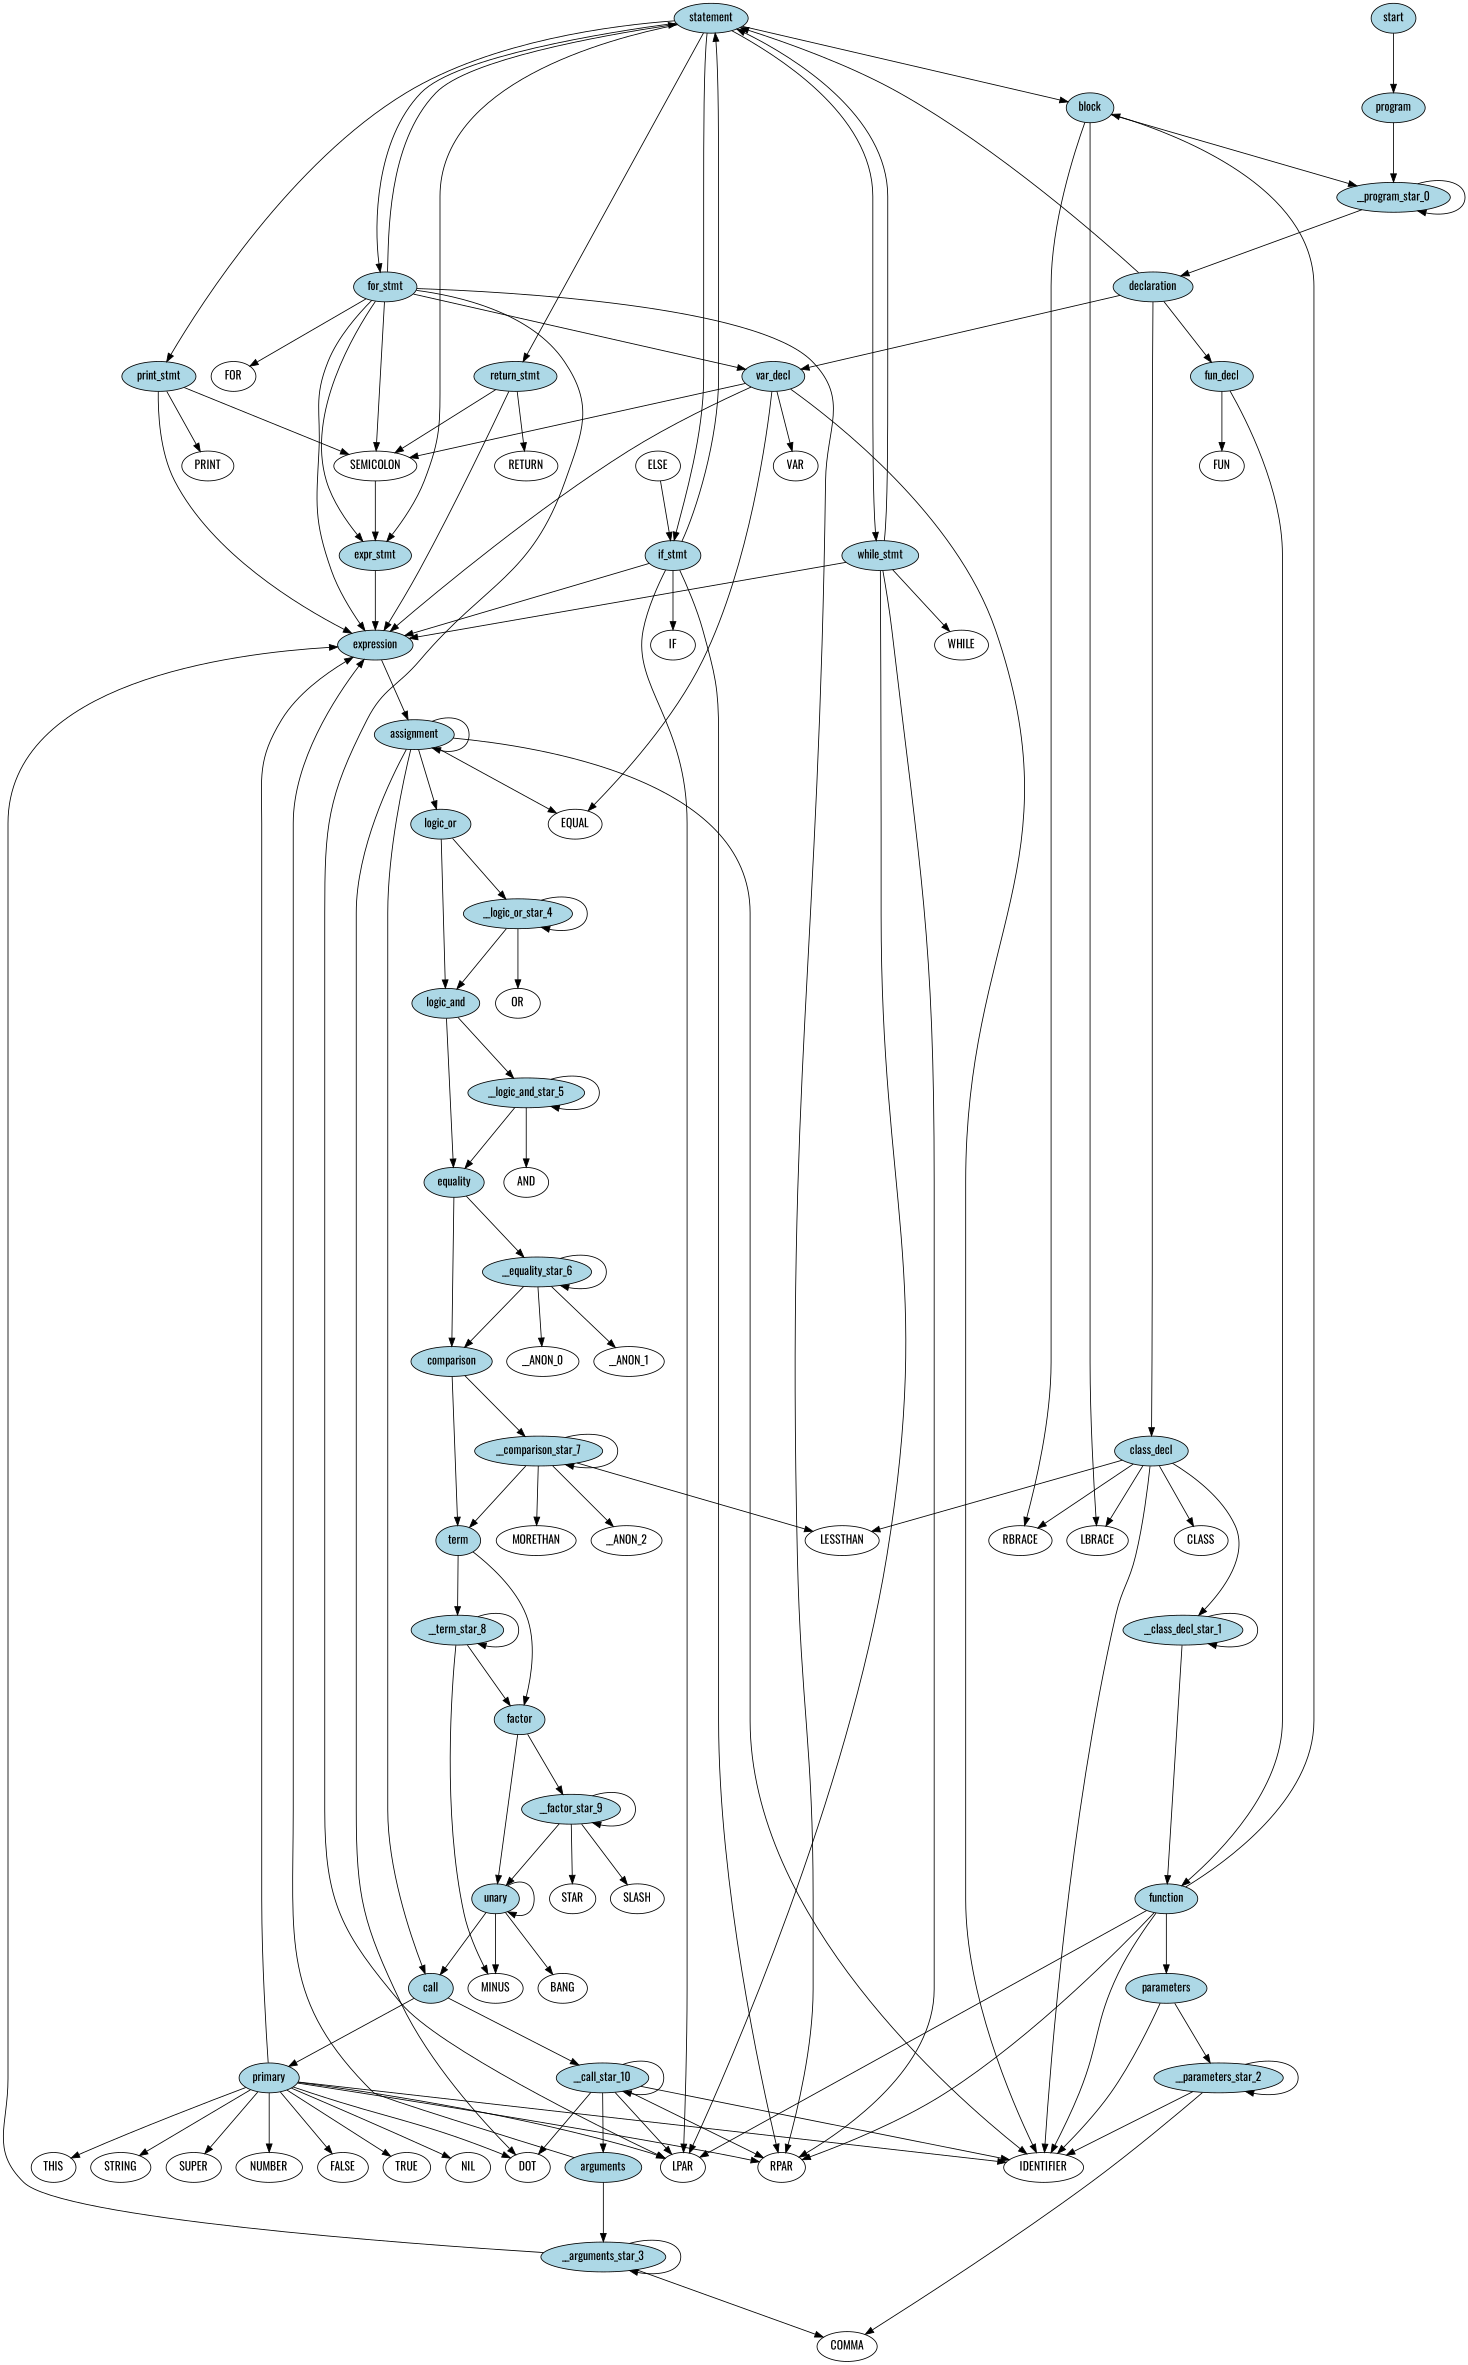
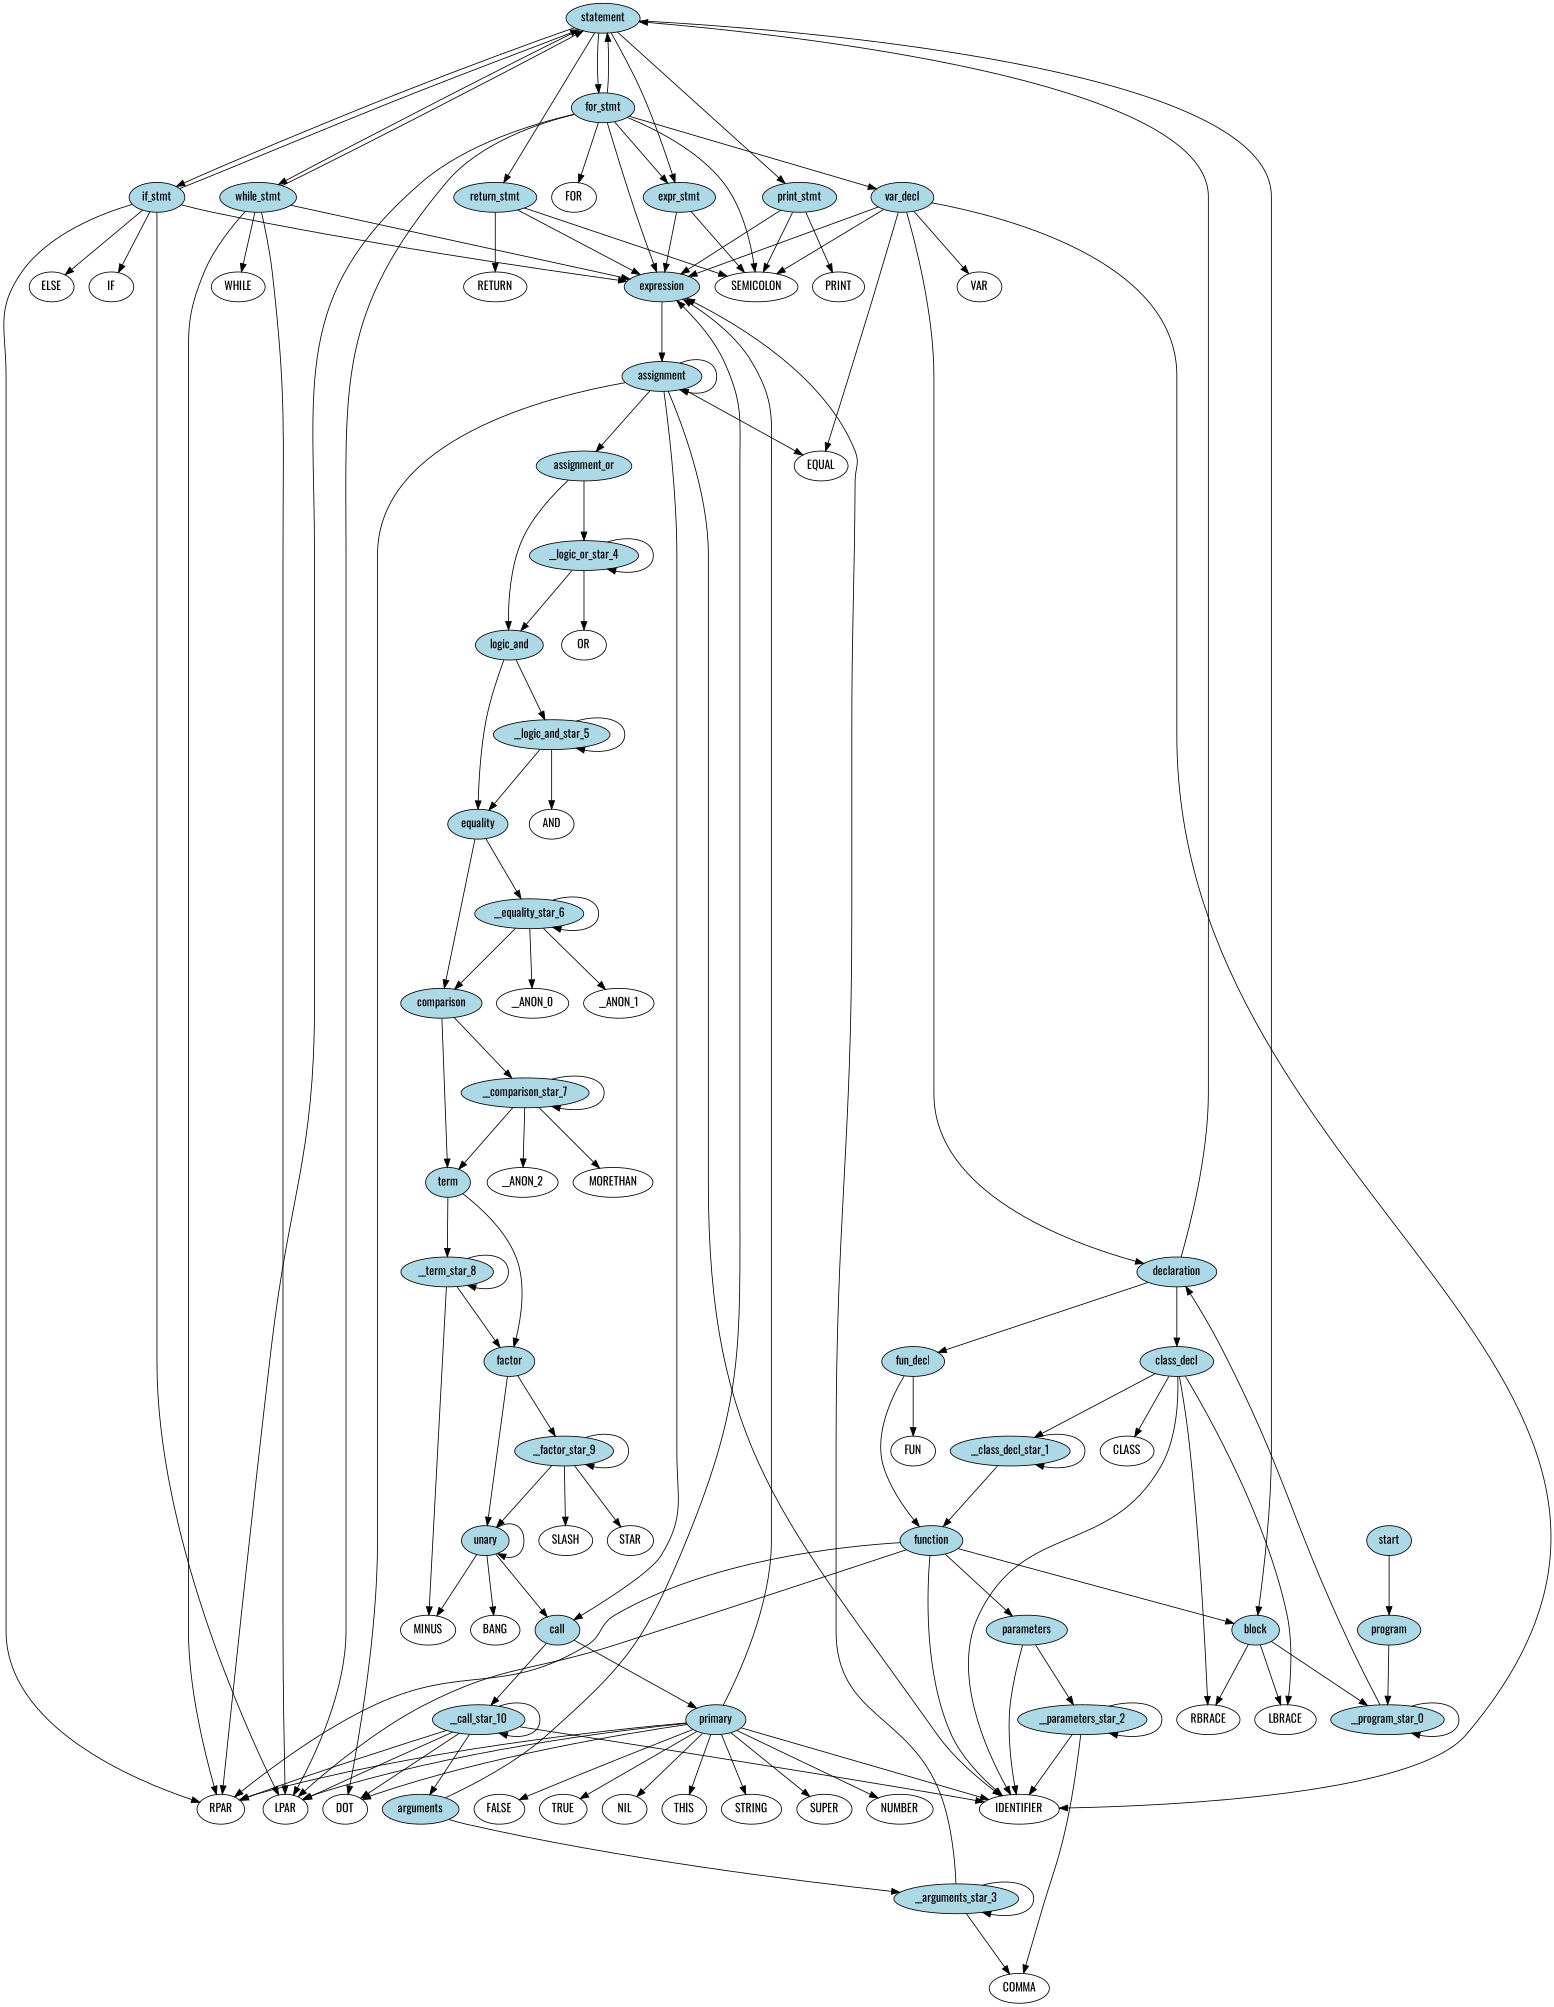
edge "declaration" -> "var_decl": reversed
edge "SEMICOLON" -> "expr_stmt": reversed
edge "ELSE" -> "if_stmt": reversed
node "logic_or": label "logic_or" -> "assignment_or"
node "LESSTHAN": removed
